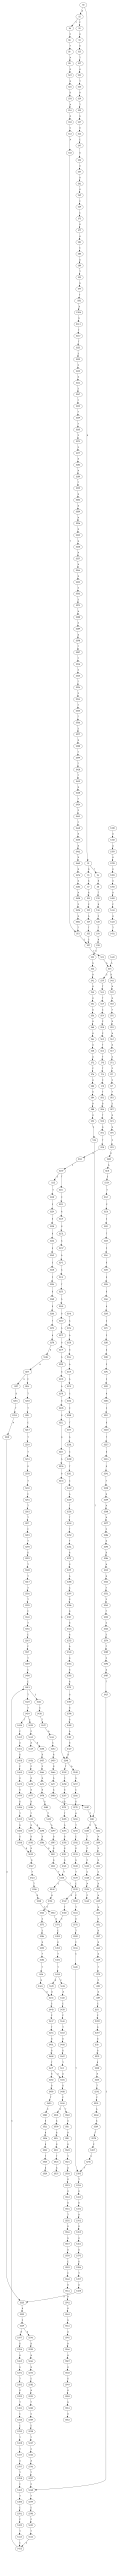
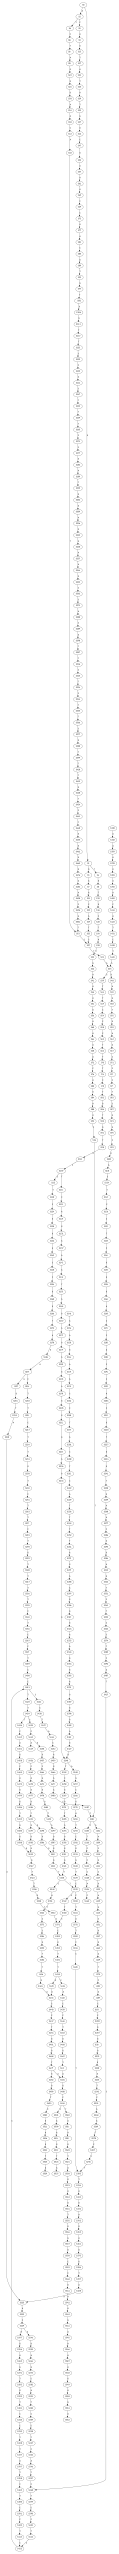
node "S438": added
